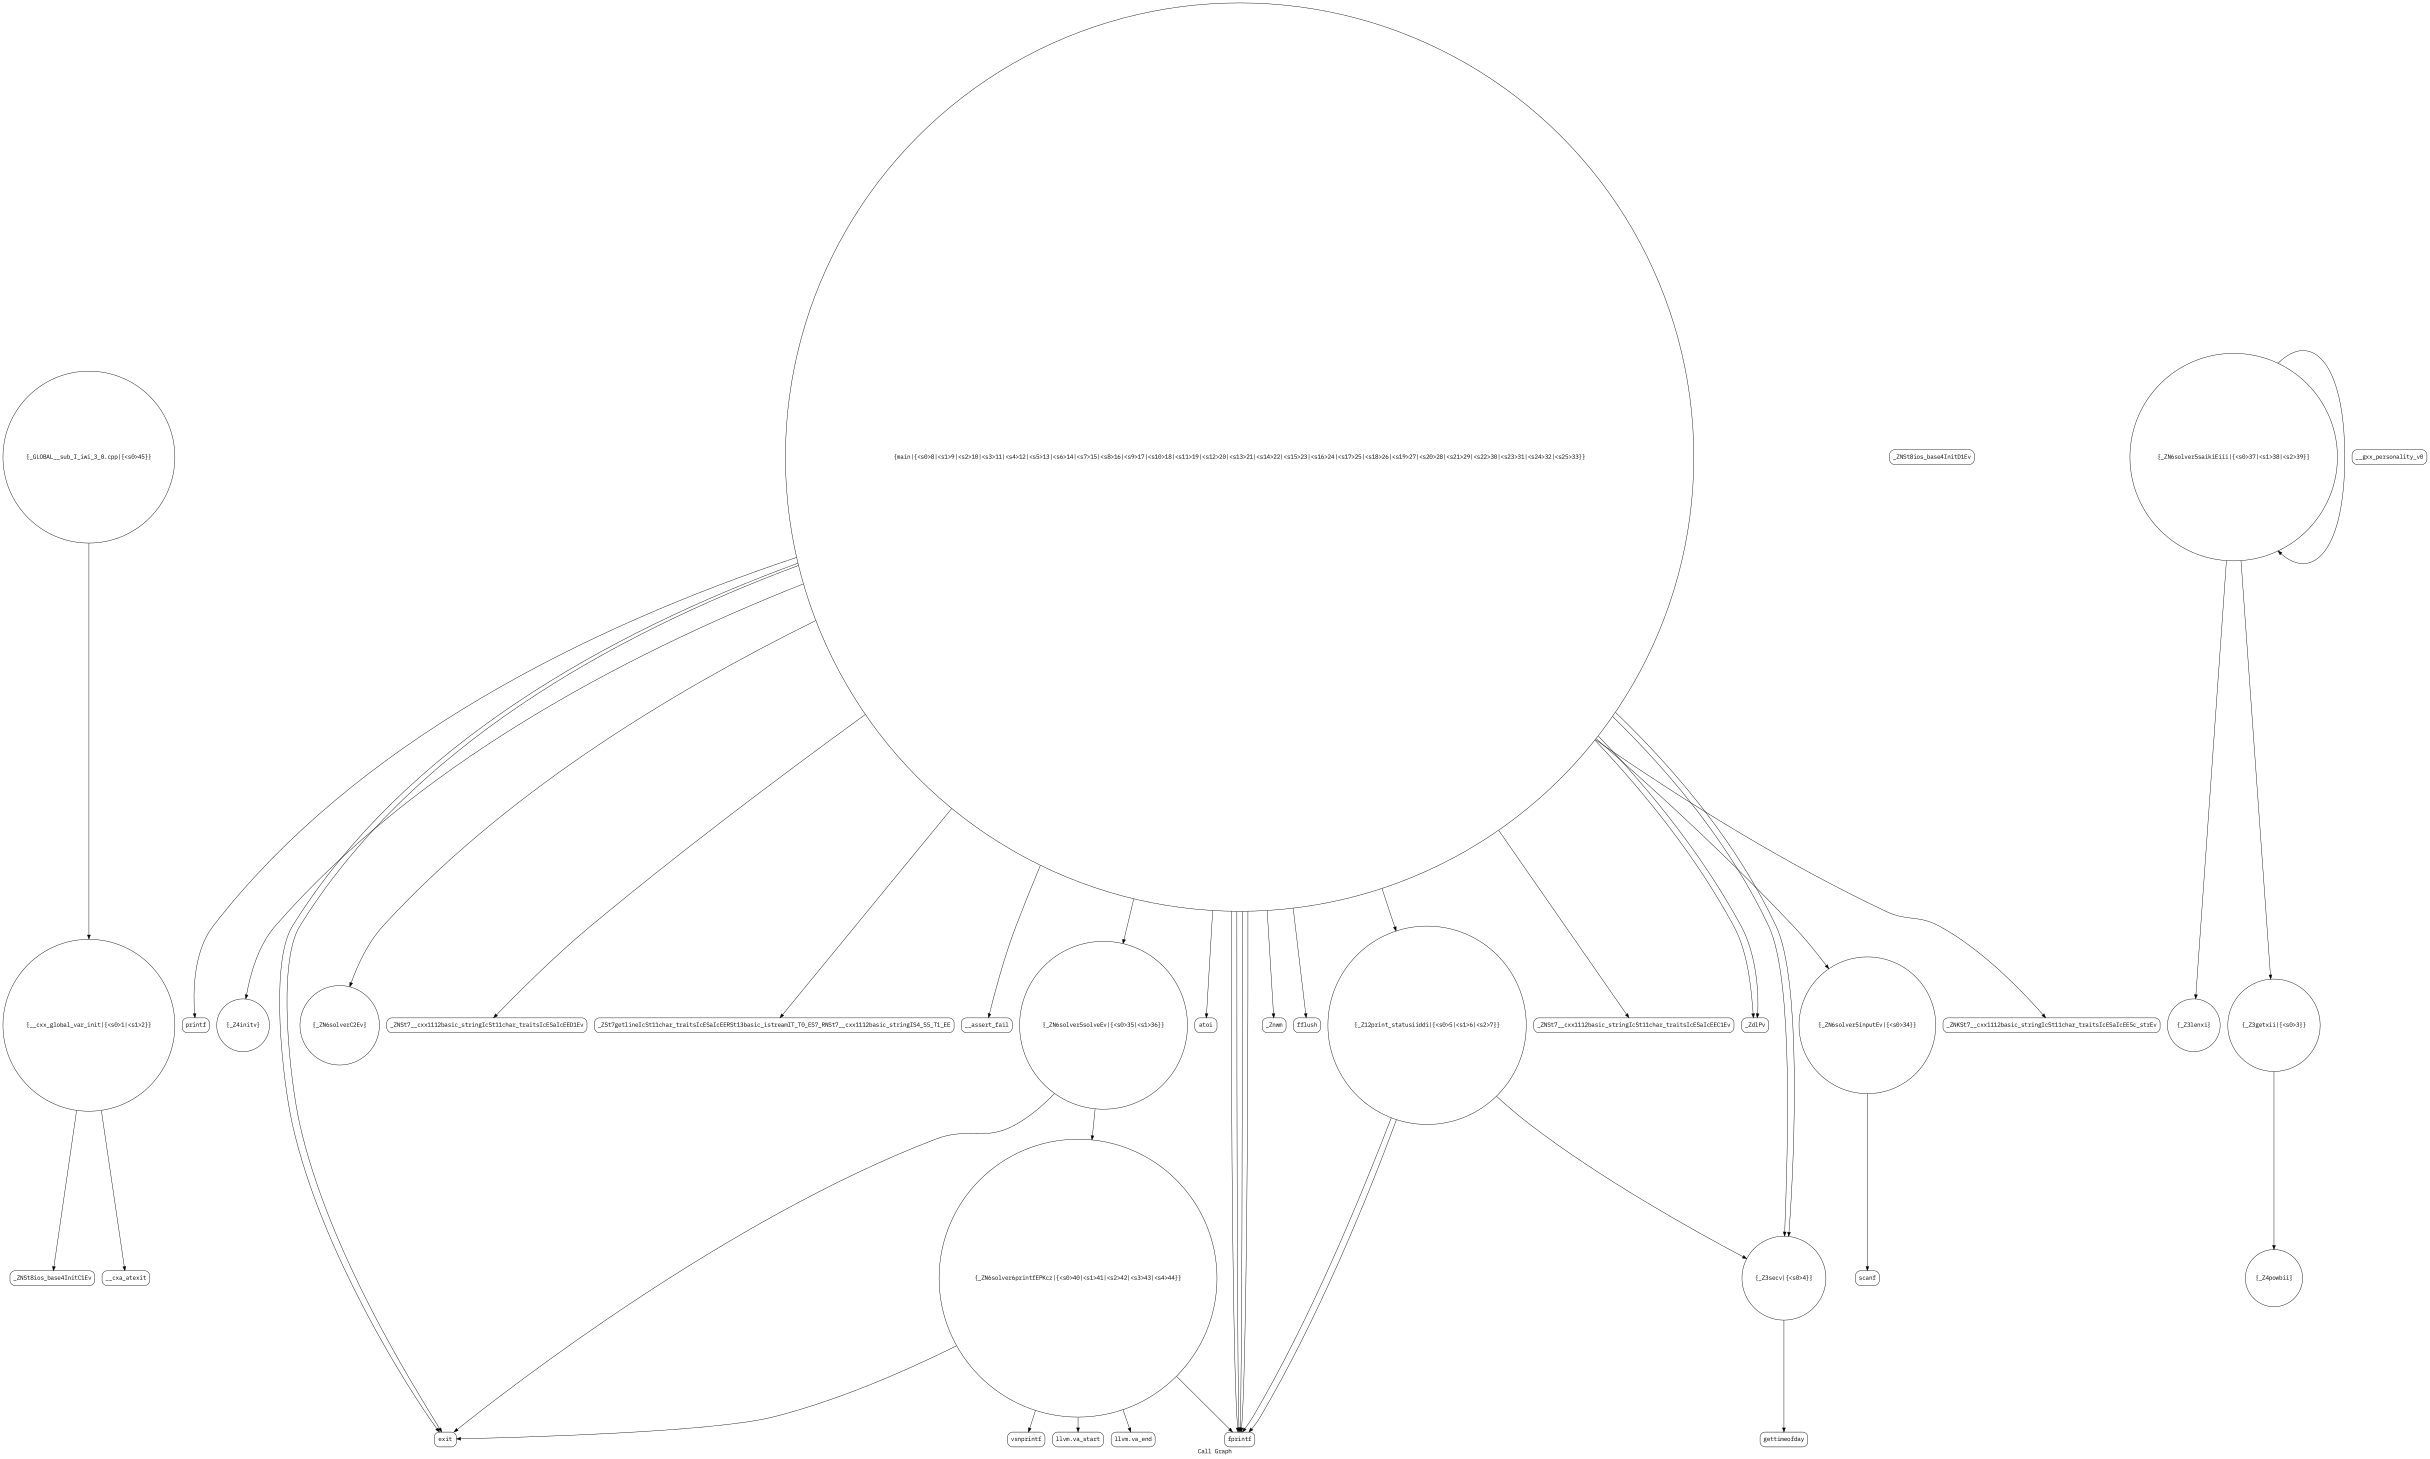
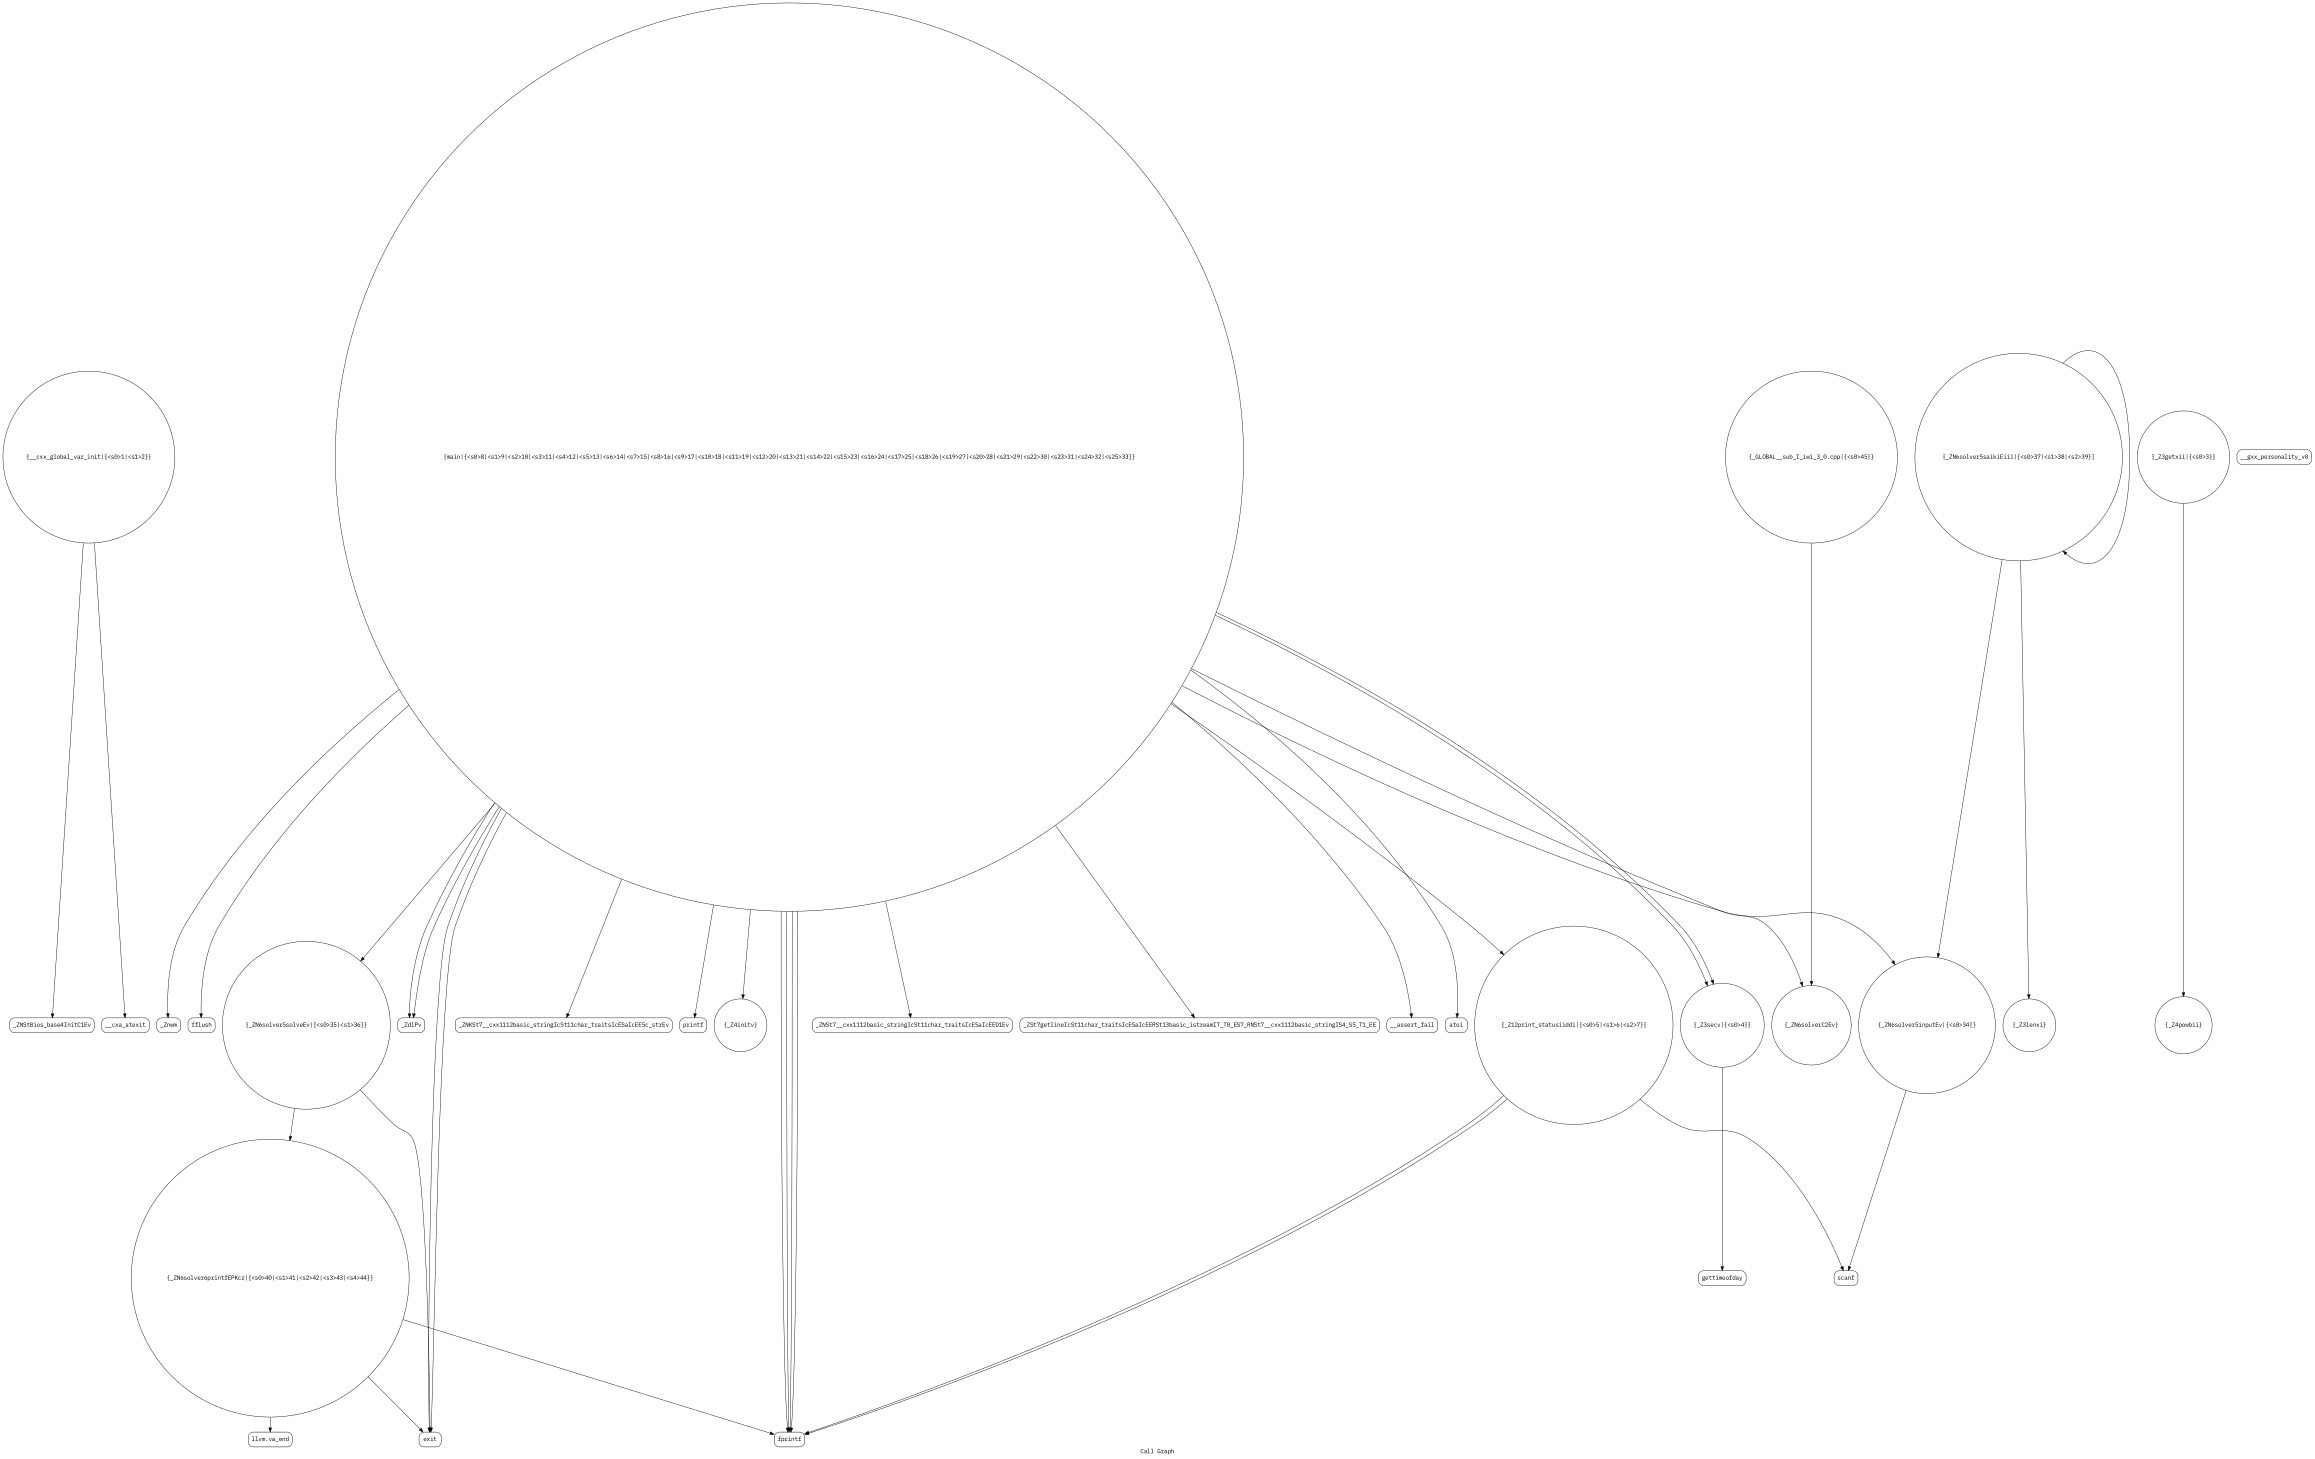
node "_ZNSt8ios_base4InitD1Ev": removed
edge "{_GLOBAL__sub_I_iwi_3_0.cpp|{<s0>45}}" -> "{__cxx_global_var_init|{<s0>1|<s1>2}}": now "{_GLOBAL__sub_I_iwi_3_0.cpp|{<s0>45}}" -> "{_ZN6solverC2Ev}"
edge "{_ZN6solver5saikiEiii|{<s0>37|<s1>38|<s2>39}}" -> "{_Z3getxii|{<s0>3}}": now "{_ZN6solver5saikiEiii|{<s0>37|<s1>38|<s2>39}}" -> "{_ZN6solver5inputEv|{<s0>34}}"
node "_ZNSt7__cxx1112basic_stringIcSt11char_traitsIcESaIcEEC1Ev": removed
edge "{_Z12print_statusiiddi|{<s0>5|<s1>6|<s2>7}}" -> "{_Z3secv|{<s0>4}}": now "{_Z12print_statusiiddi|{<s0>5|<s1>6|<s2>7}}" -> "scanf"
node "vsnprintf": removed
node "llvm.va_start": removed
